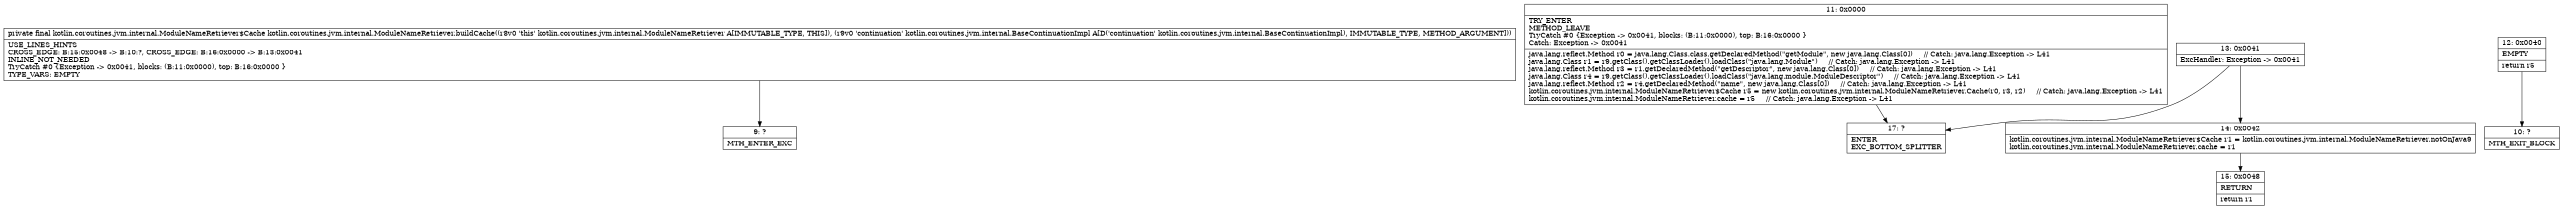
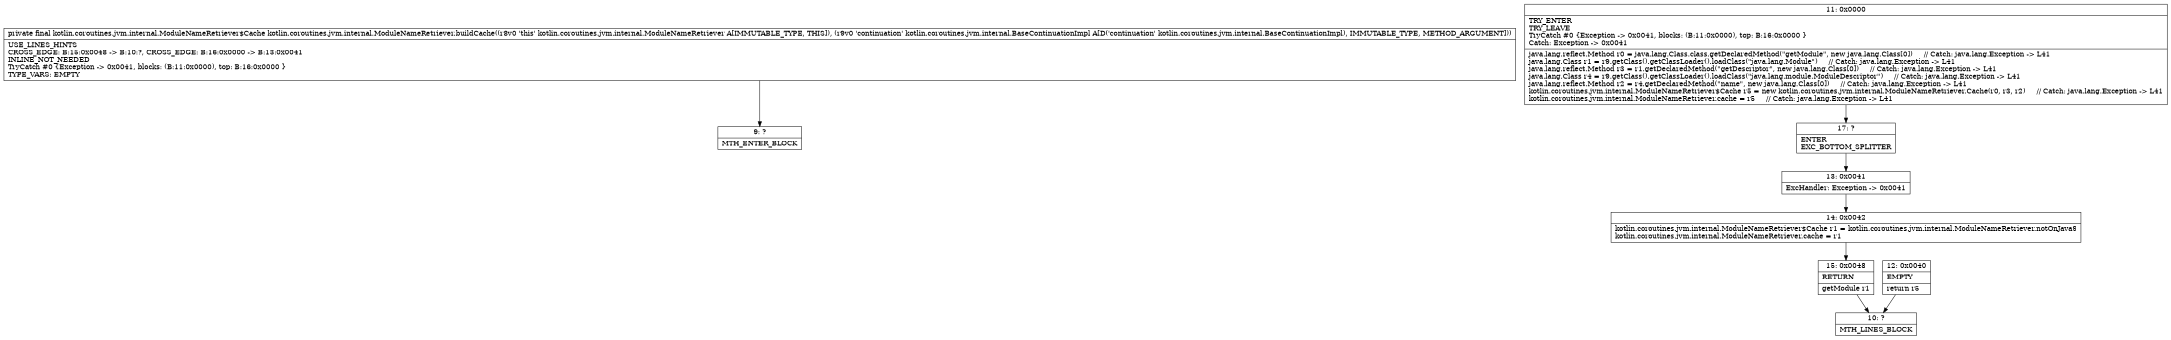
node "11: 0x0000": text "METHOD_LEAVE" -> "TRY_LEAVE"
edge "13: 0x0041" -> "17: ?": reversed
node "9: ?": text "MTH_ENTER_EXC" -> "MTH_ENTER_BLOCK"
node "10: ?": text "MTH_EXIT_BLOCK" -> "MTH_LINES_BLOCK"
node "15: 0x0048": text "return r1" -> "getModule r1"
edge "15: 0x0048" -> "10: ?": added
